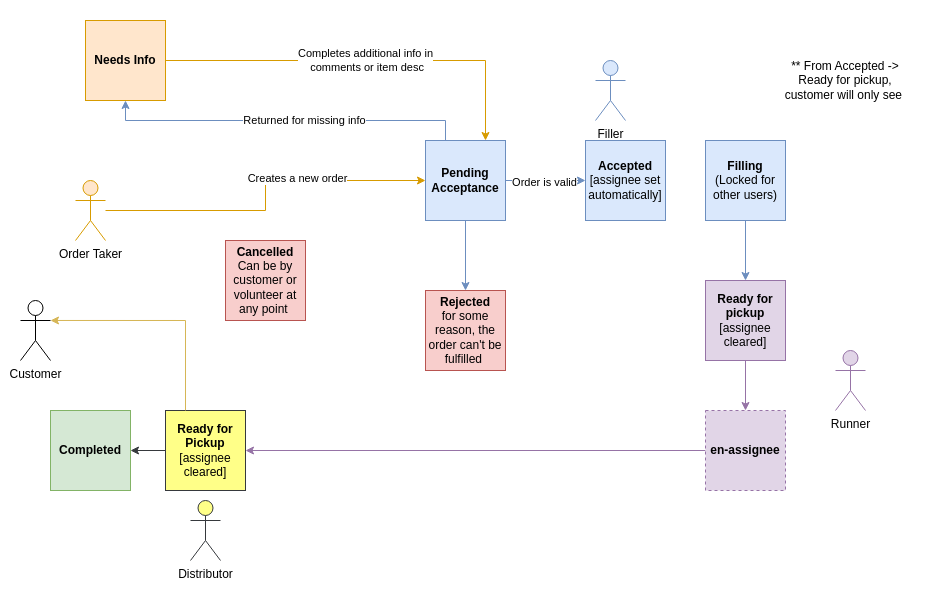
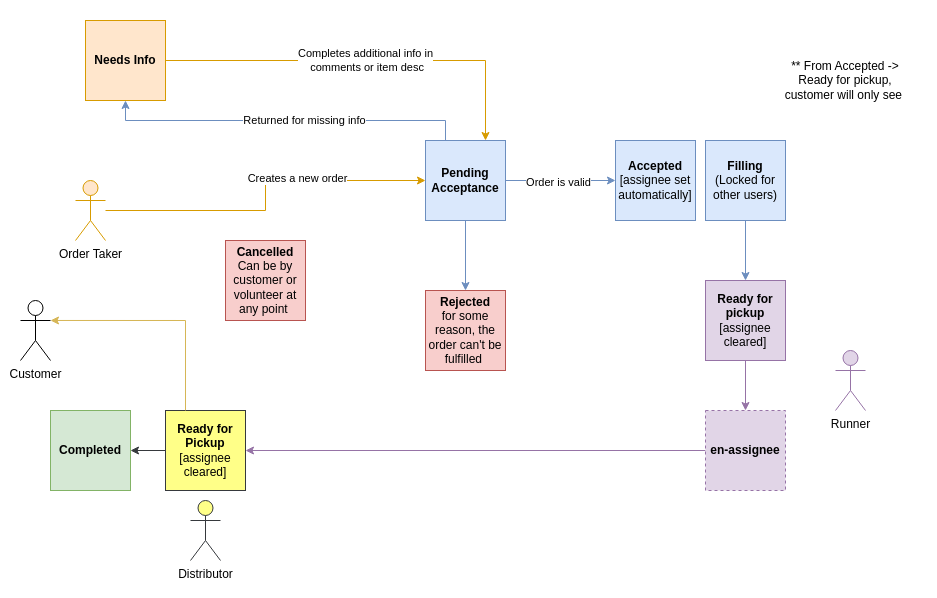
node "Filler": removed
node "Accepted [assignee set automatically]": moved (626, 181) -> (656, 181)
